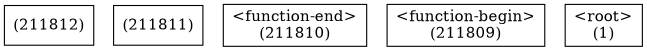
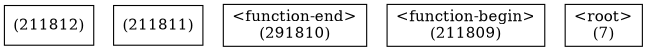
node "<function-end> (211810)": label "<function-end> (211810)" -> "<function-end> (291810)"
node "<root> (1)": label "<root> (1)" -> "<root> (7)"
